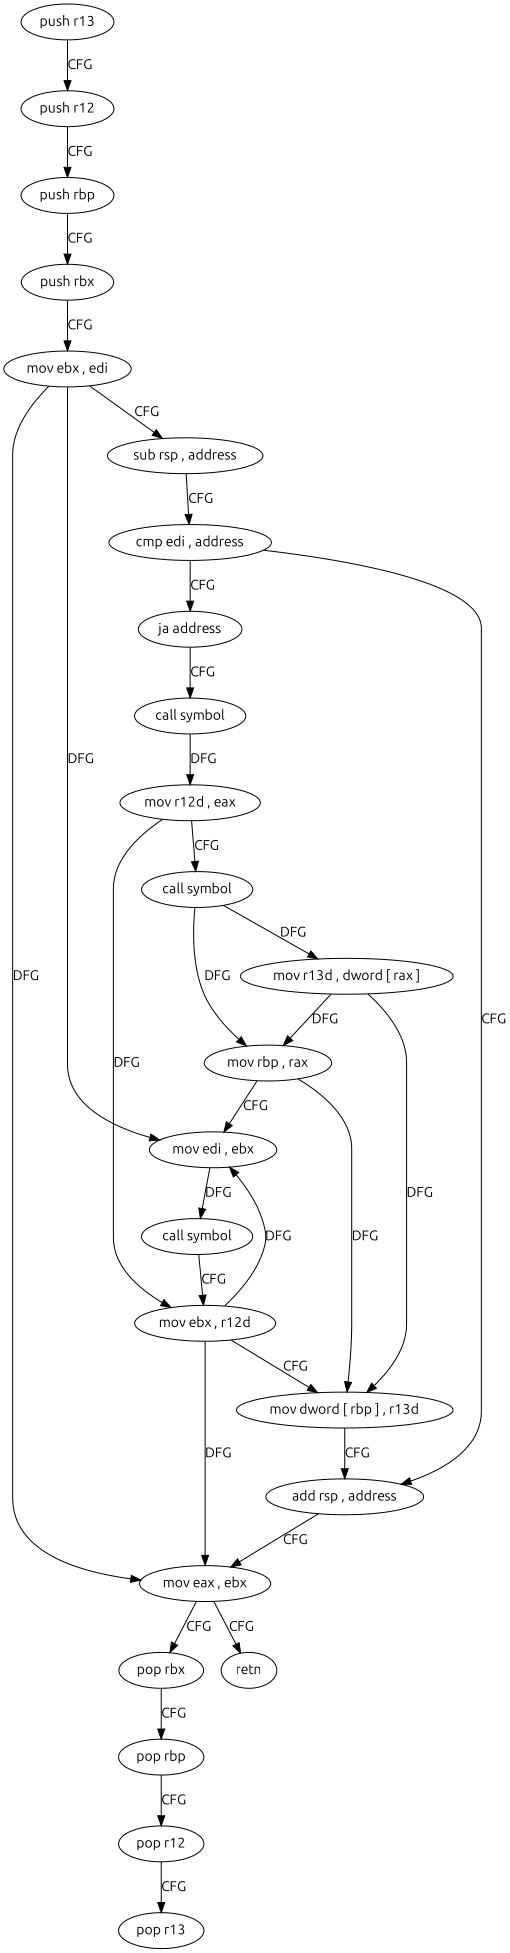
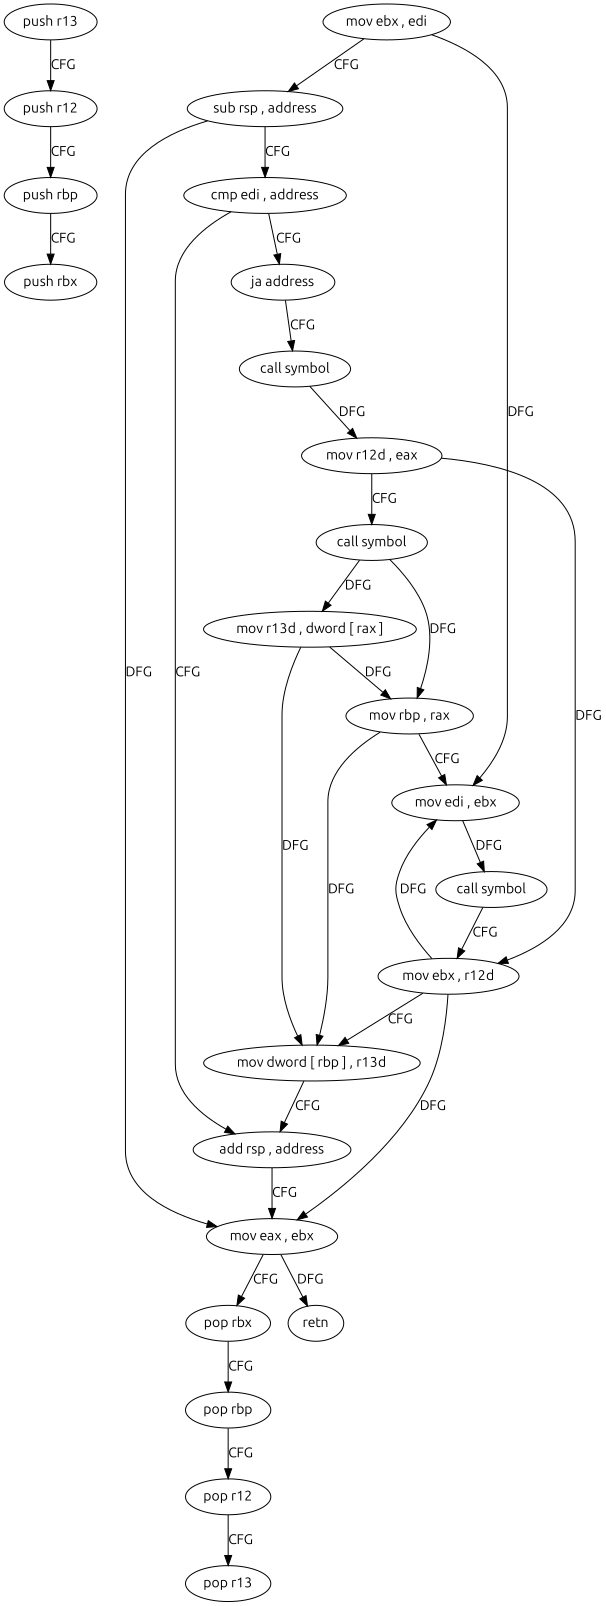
edge "push rbx" -> "mov ebx , edi": removed, label "CFG"
edge "mov ebx , edi" -> "mov eax , ebx": now "sub rsp , address" -> "mov eax , ebx"
edge "mov eax , ebx" -> "retn": label "CFG" -> "DFG"
